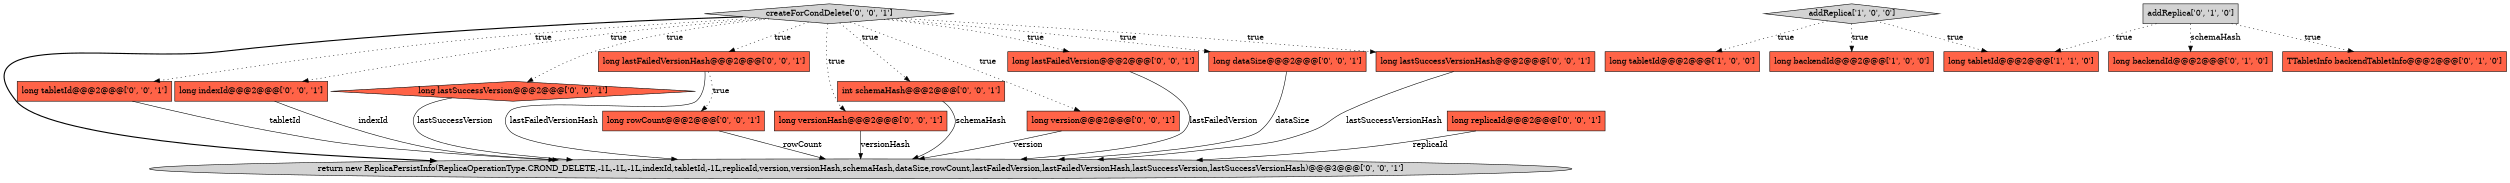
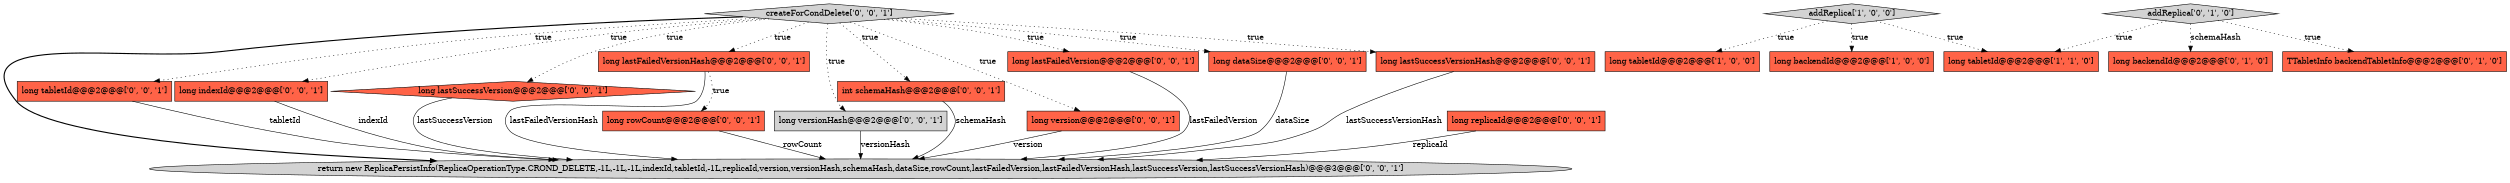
node "addReplica['0', '1', '0']": shape box -> diamond
node "long versionHash@@@2@@@['0', '0', '1']": fillcolor tomato -> lightgray
